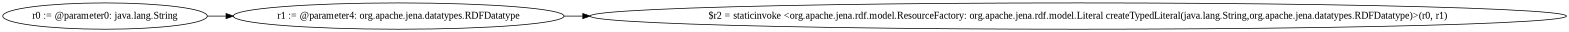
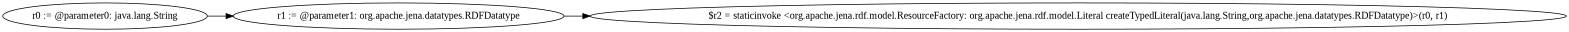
node "r1 := @parameter4: org.apache.jena.datatypes.RDFDatatype": label "r1 := @parameter4: org.apache.jena.datatypes.RDFDatatype" -> "r1 := @parameter1: org.apache.jena.datatypes.RDFDatatype"
